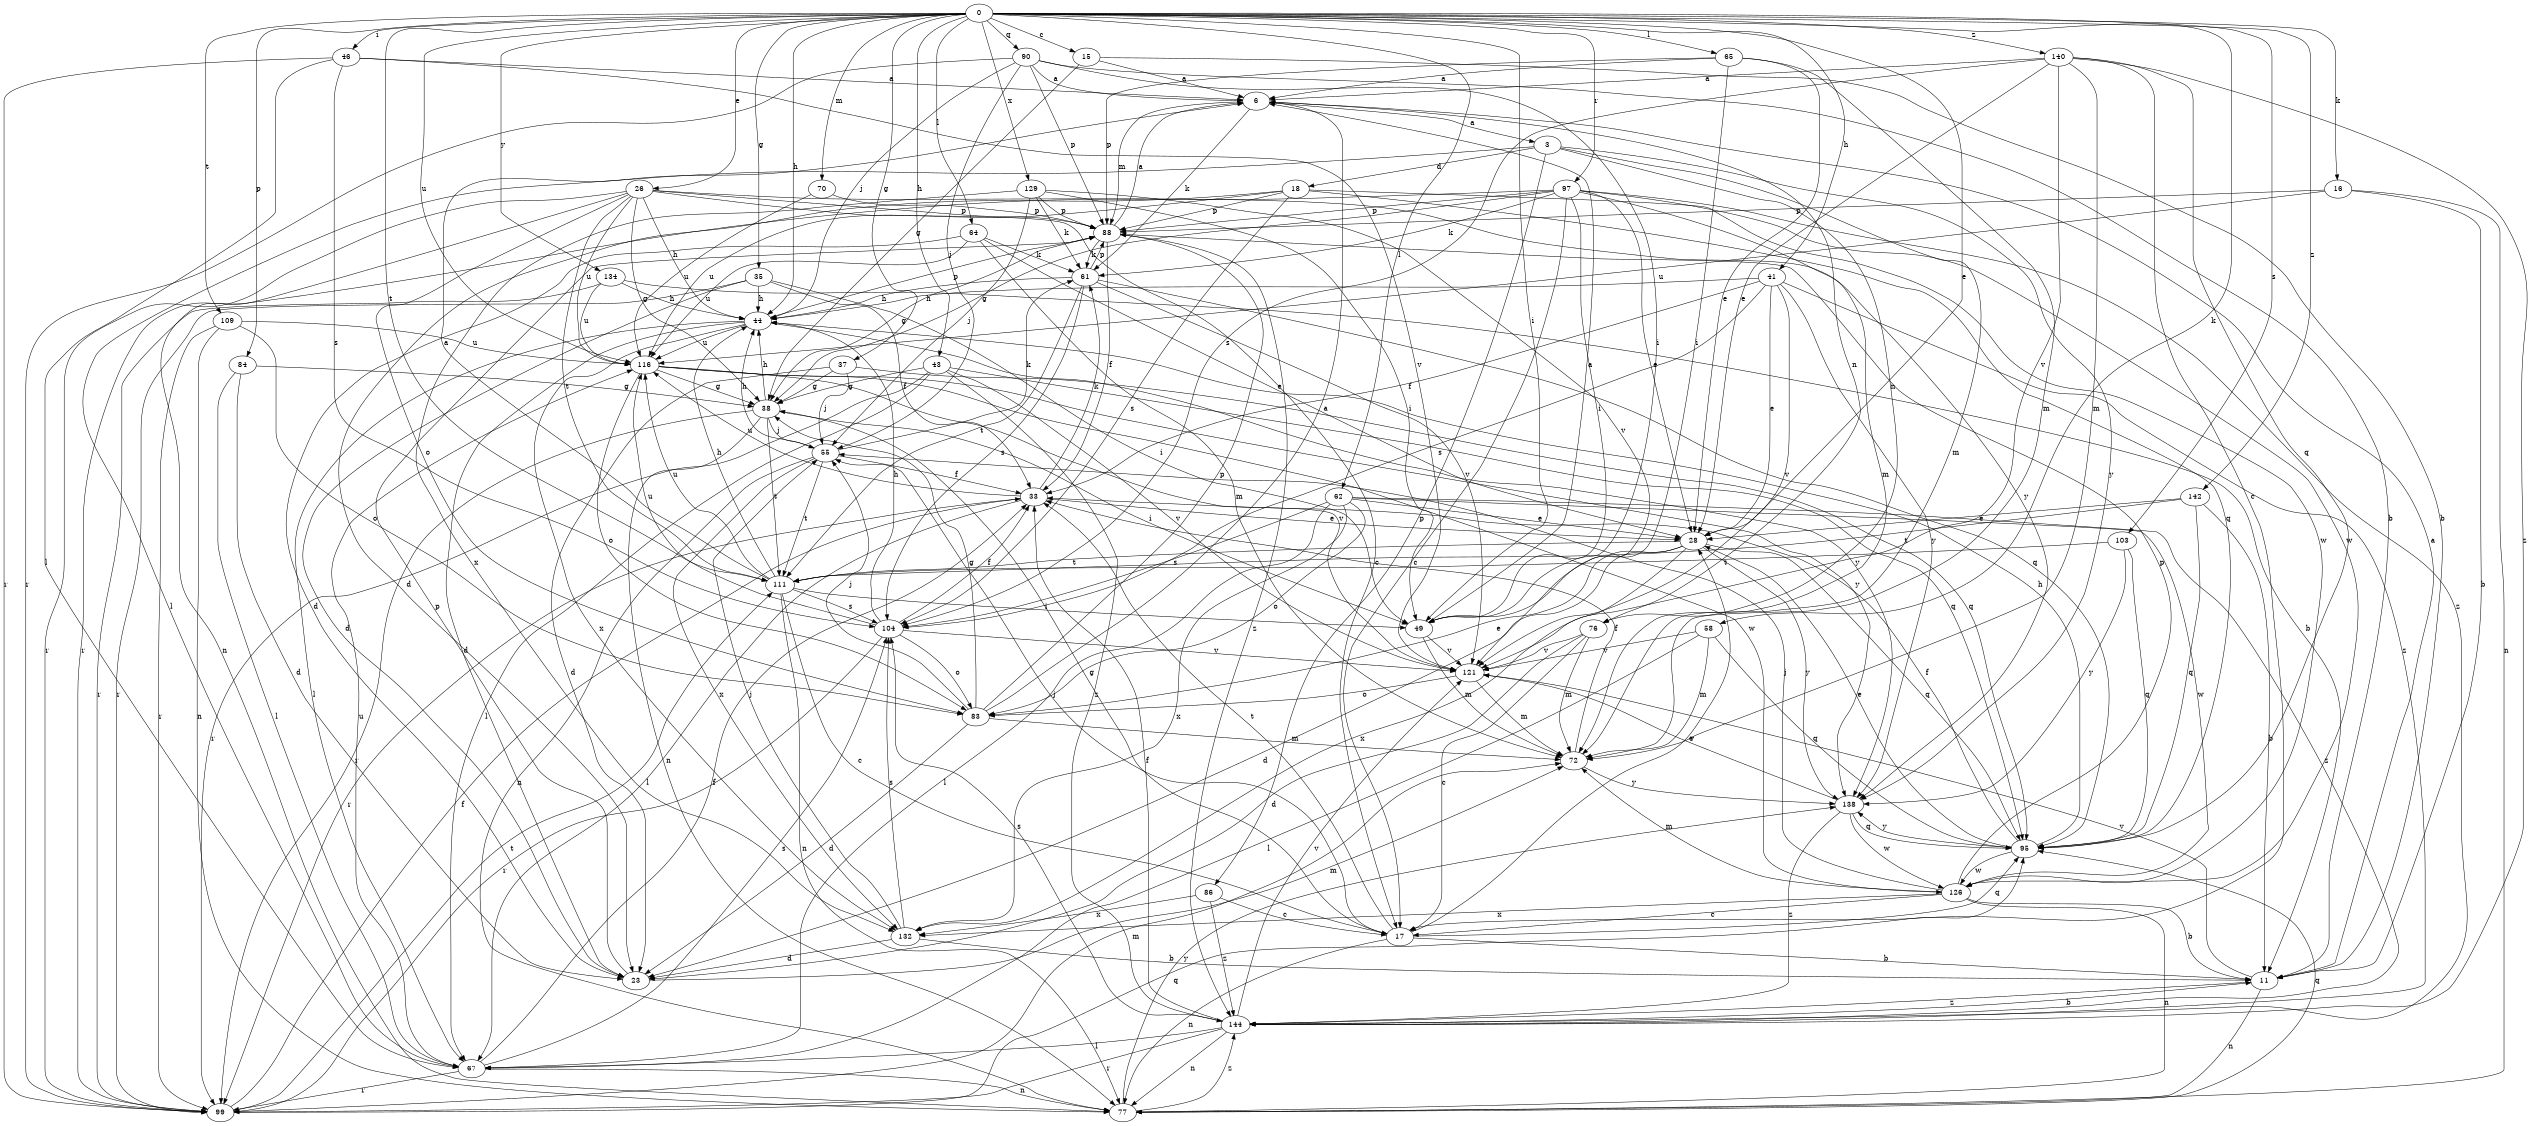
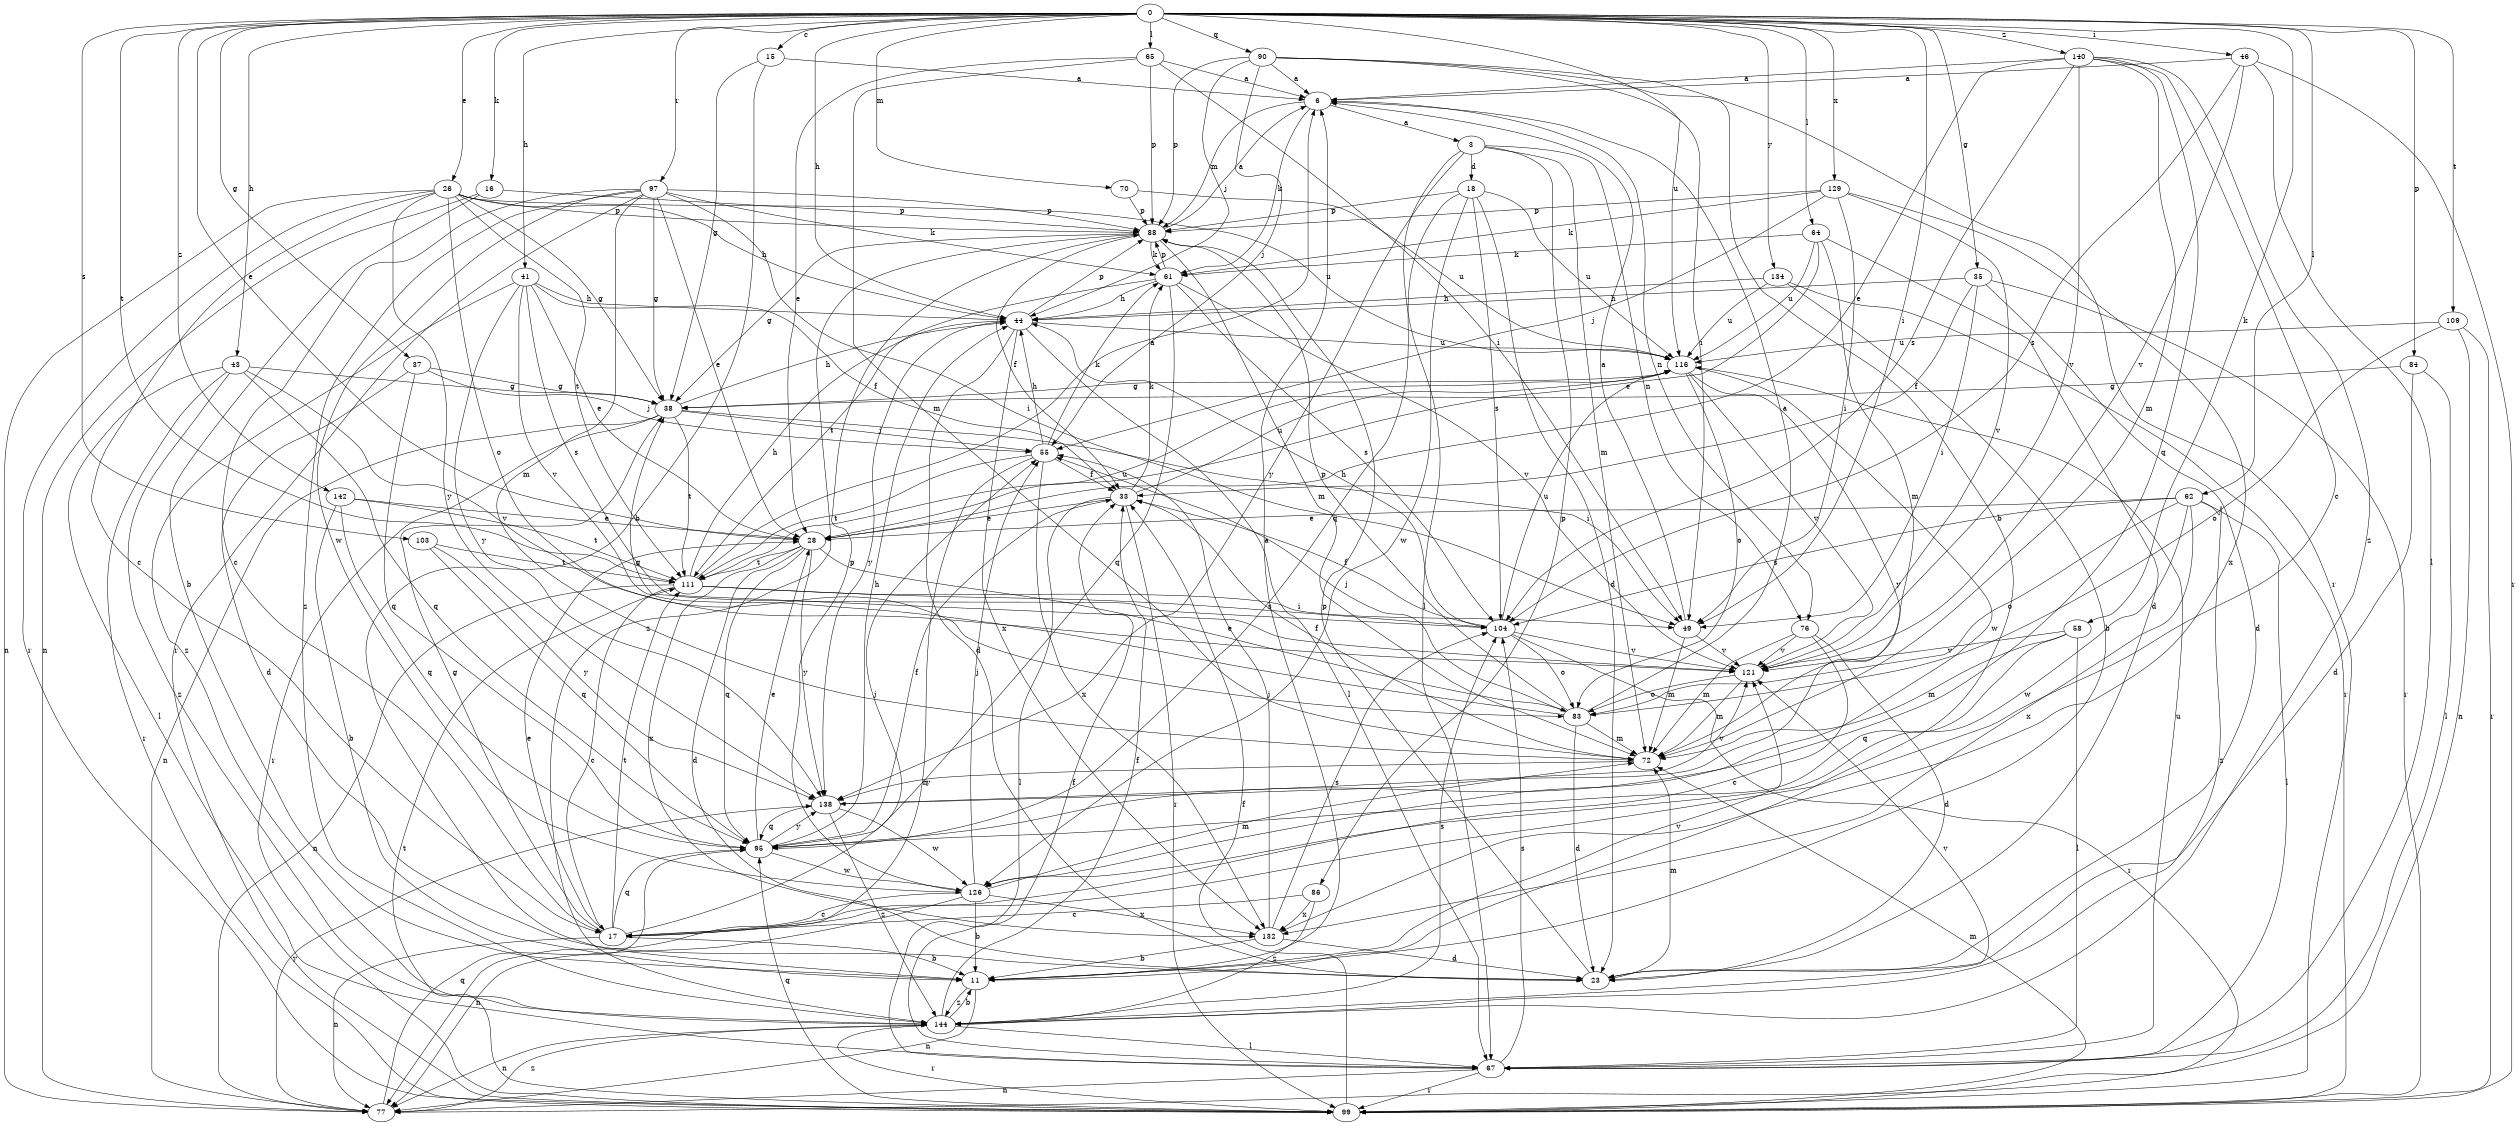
edge "16" -> "116": removed, label "u"
edge "88" -> "72": added, label "m"
edge "17" -> "33": now "17" -> "111"
